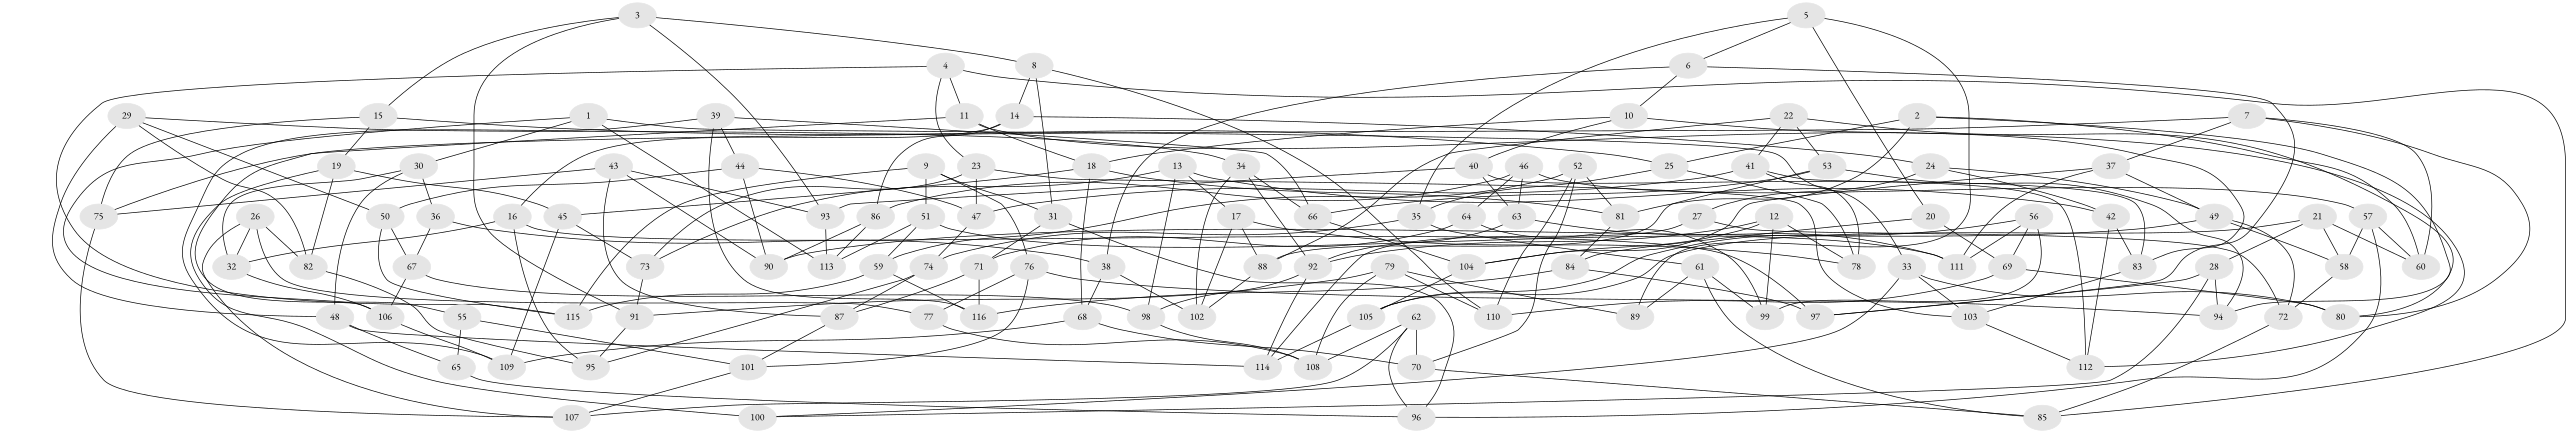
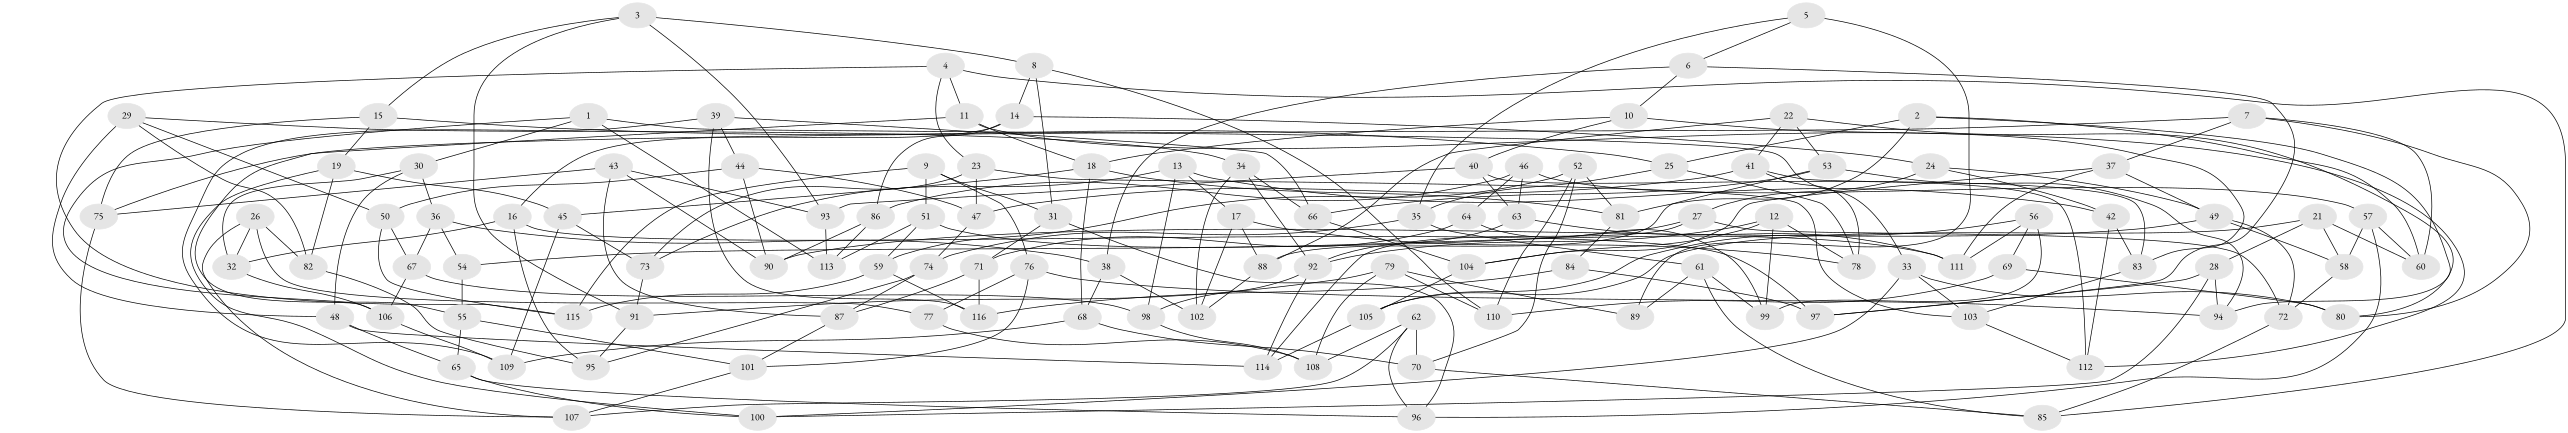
node "20": removed
node "54": added
edge "65" -- "100": added
